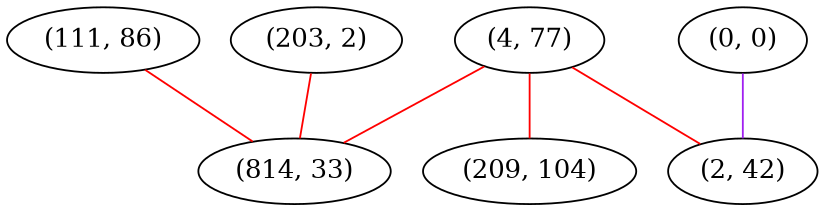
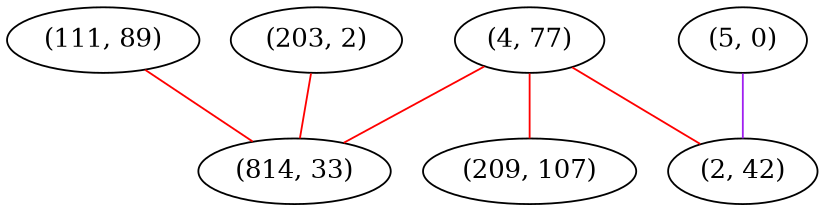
node "(111, 86)": label "(111, 86)" -> "(111, 89)"
node "(0, 0)": label "(0, 0)" -> "(5, 0)"
node "(209, 104)": label "(209, 104)" -> "(209, 107)"
